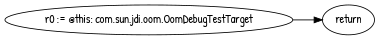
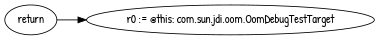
edge "r0 := @this: com.sun.jdi.oom.OomDebugTestTarget" -> "return": reversed
